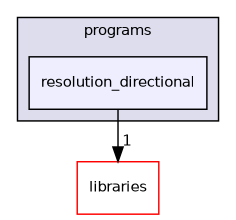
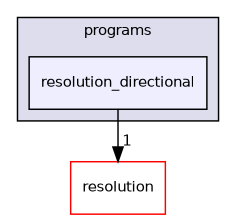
node "libraries": label "libraries" -> "resolution"
